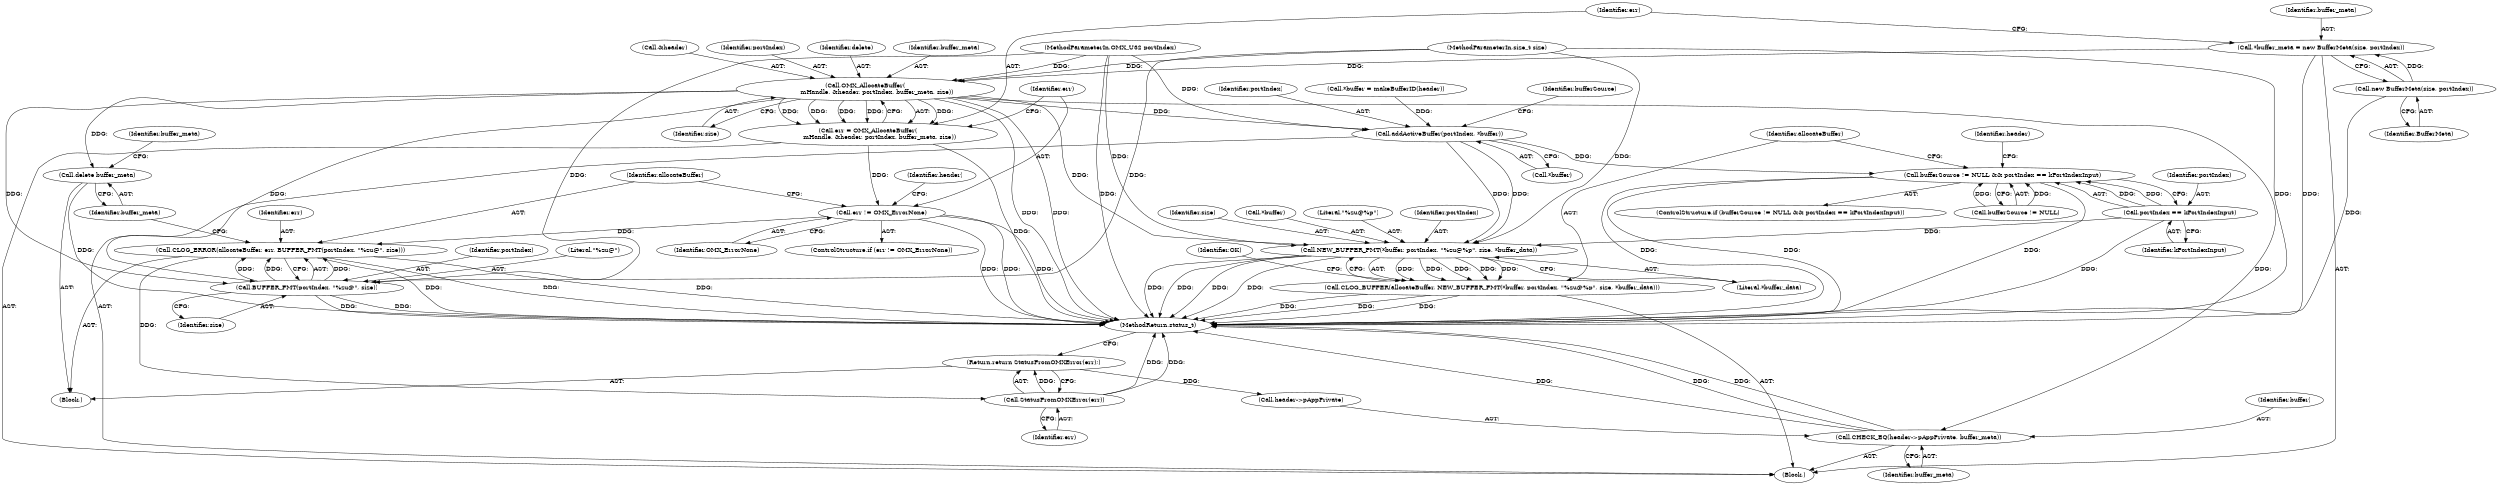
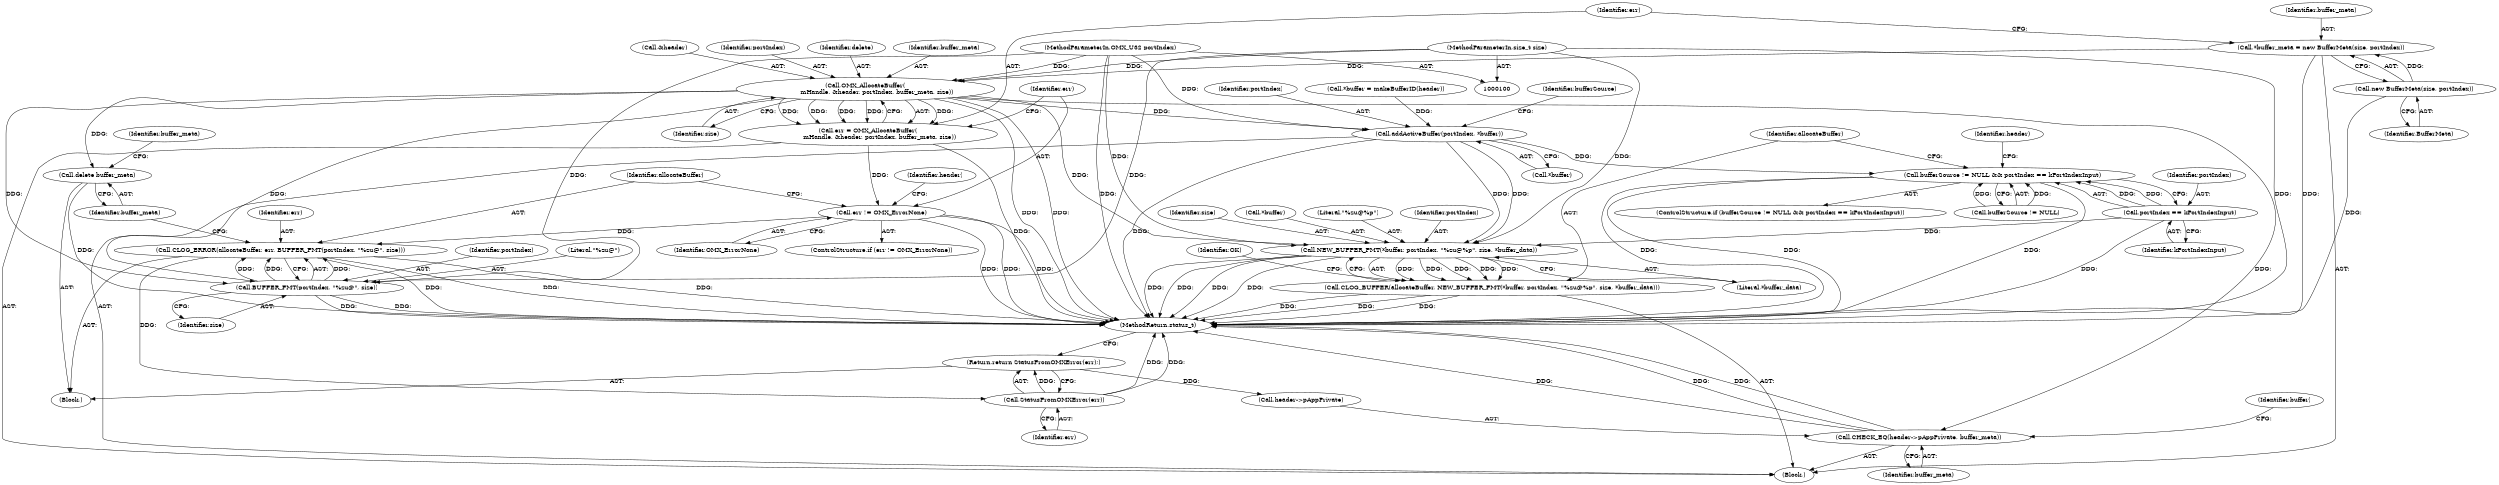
node "1000100": added
edge "(Call,addActiveBuffer(portIndex, *buffer))" -> "(MethodReturn,status_t)": added, label "DDG:"
edge "(Identifier,buffer)" -> "(Call,CHECK_EQ(header->pAppPrivate, buffer_meta))": label "AST: " -> "CFG: "
